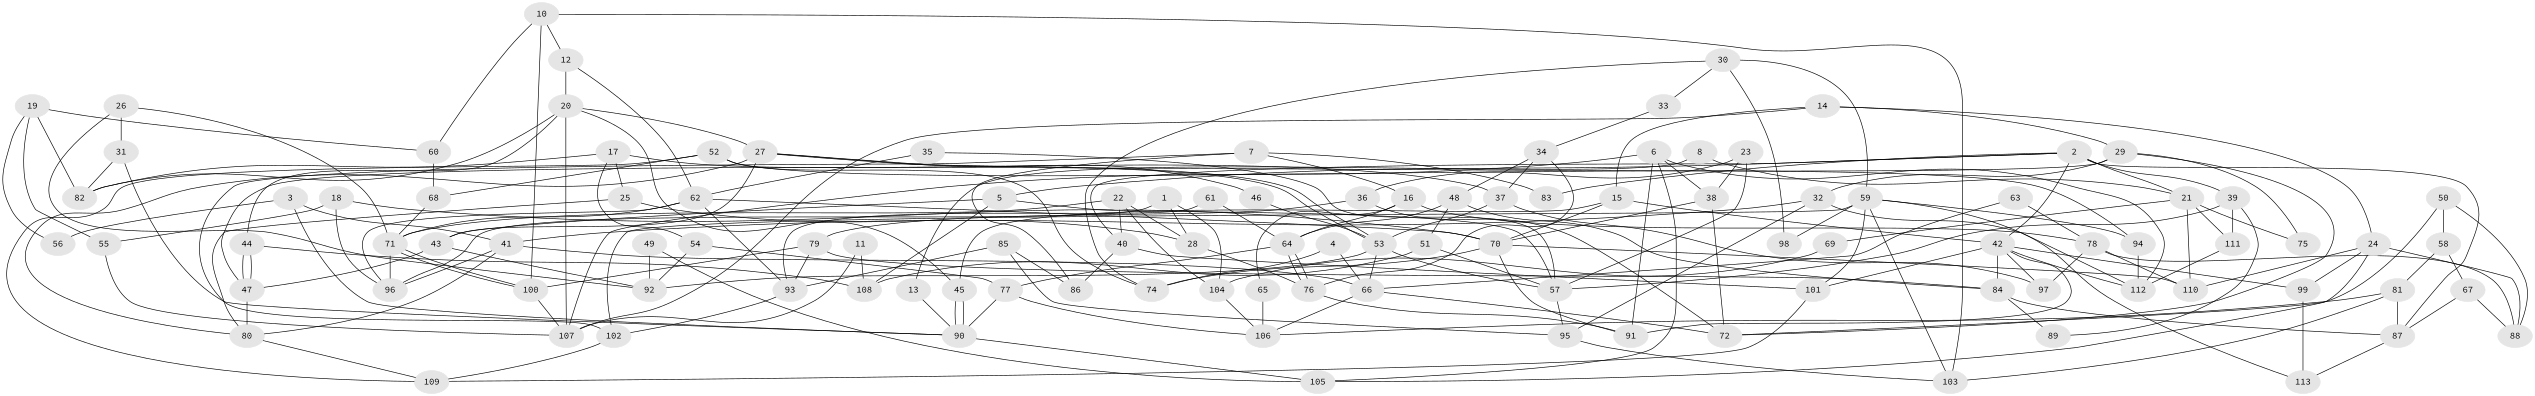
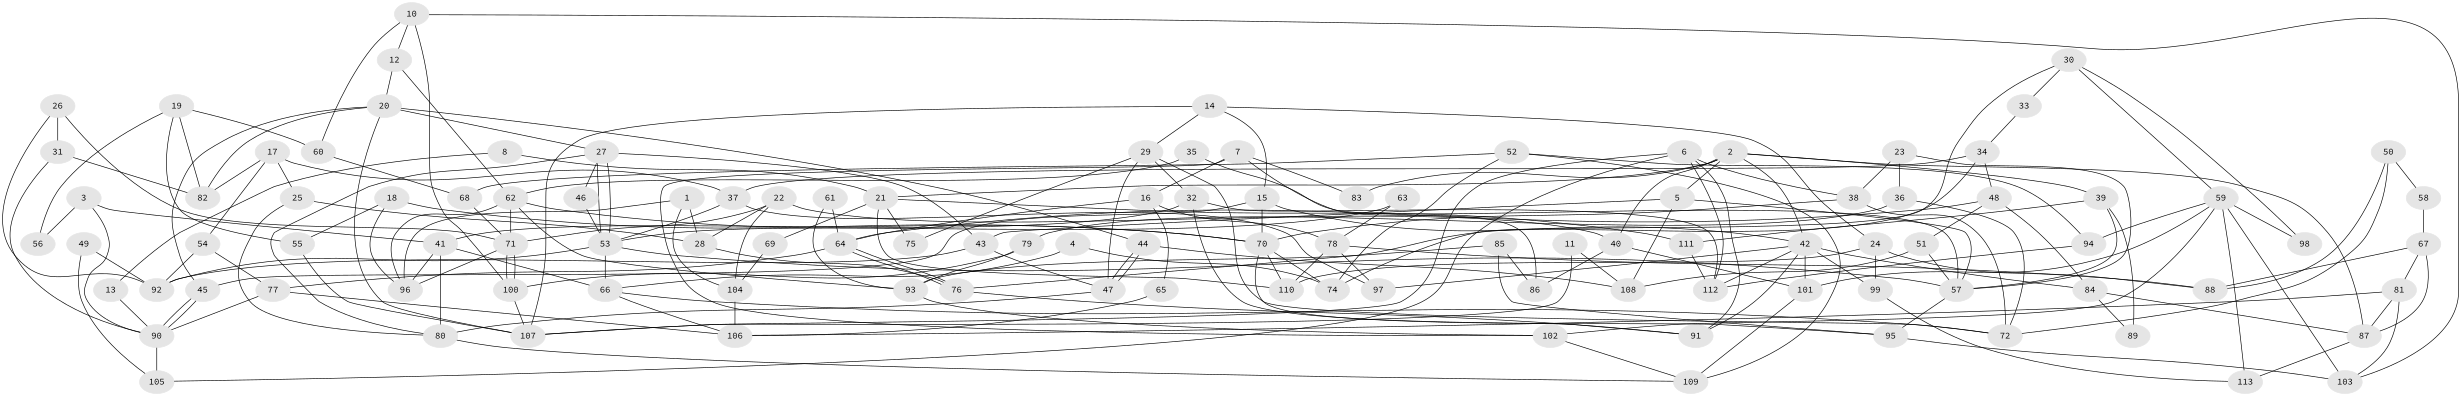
edge "58" -- "81": now "67" -- "81"
edge "63" -- "66": now "63" -- "53"
edge "79" -- "84": removed
edge "24" -- "105": removed
